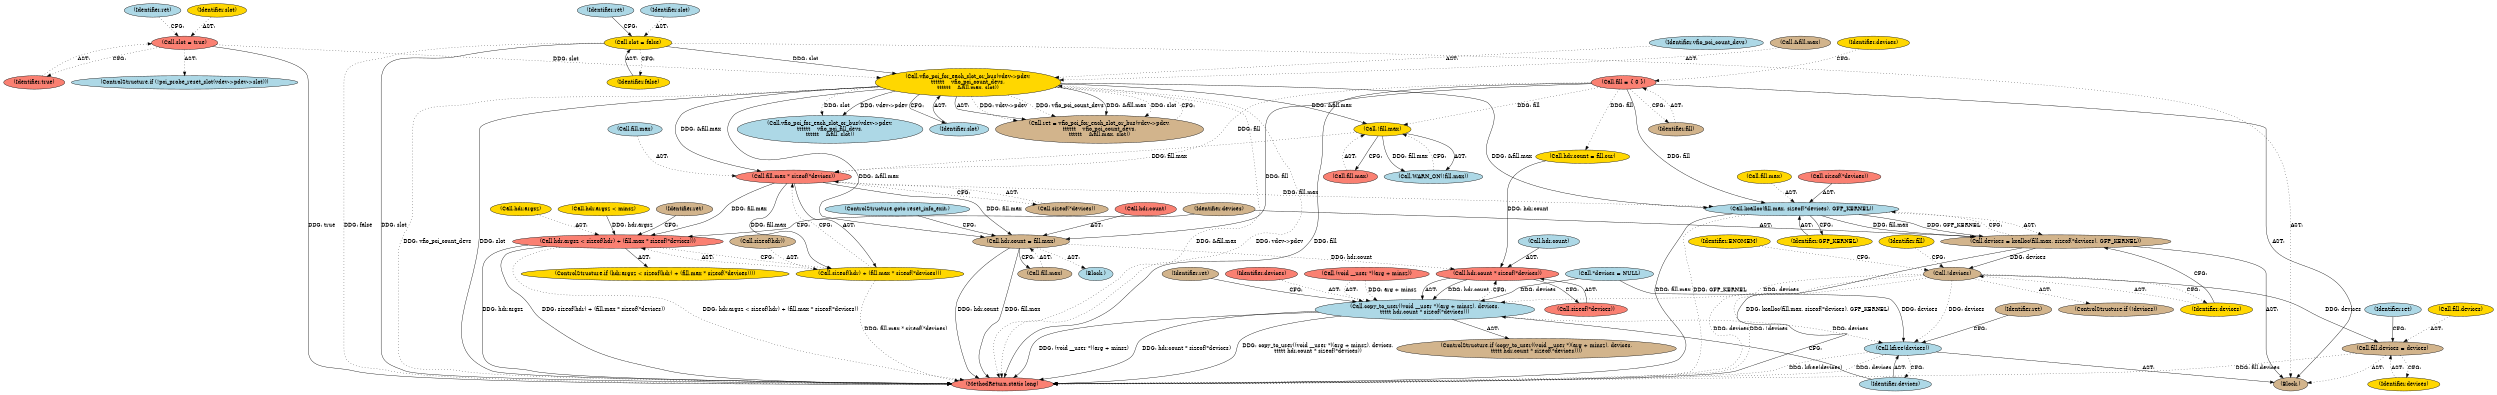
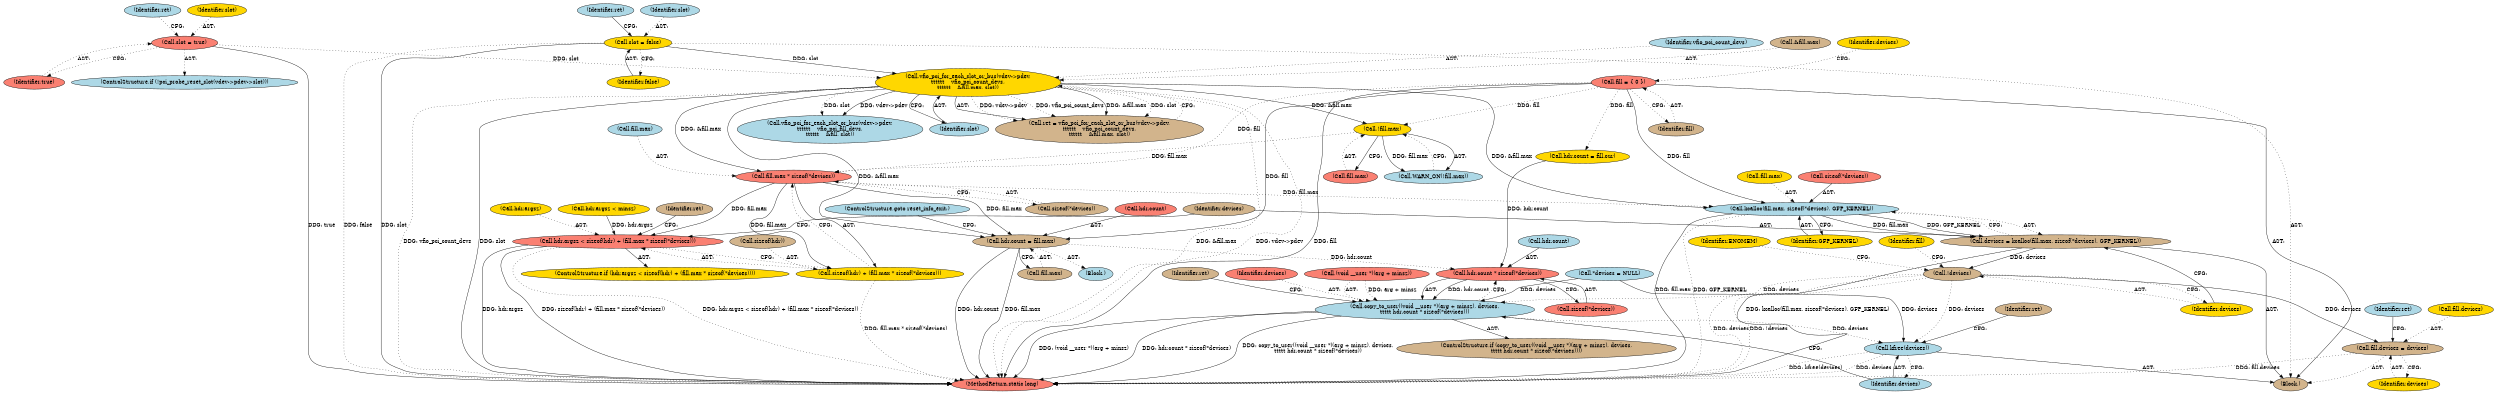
node "(ControlStructure,if (!devices))": removed
